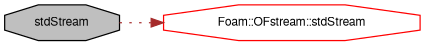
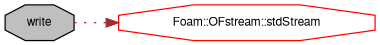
node "stdStream": label "stdStream" -> "write"
